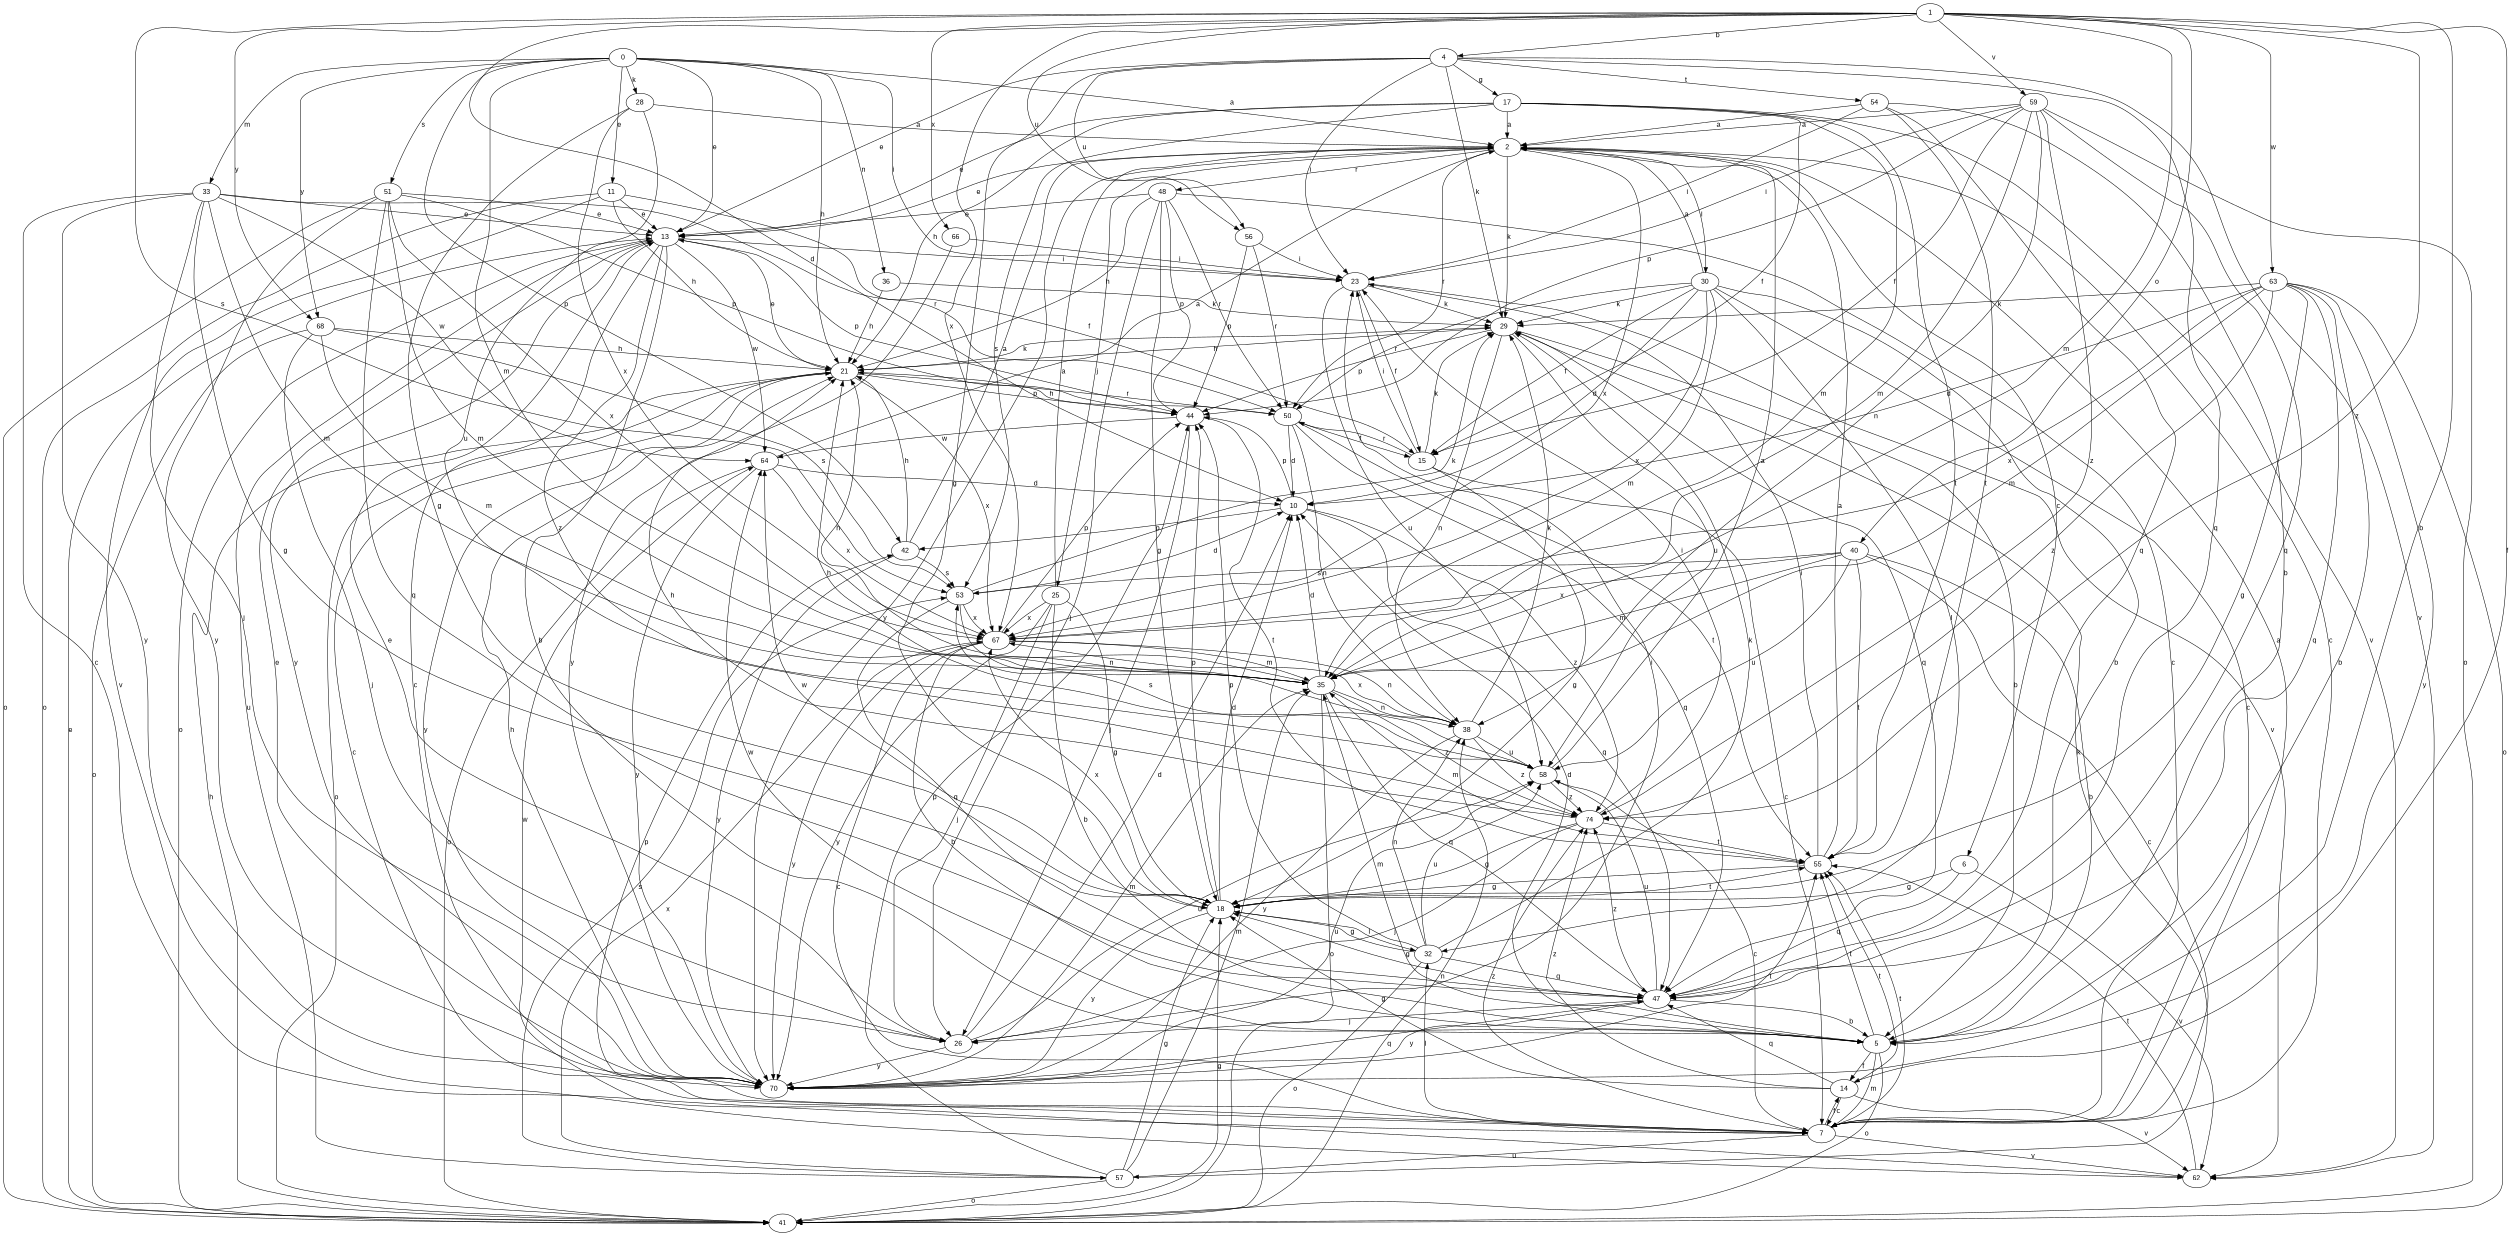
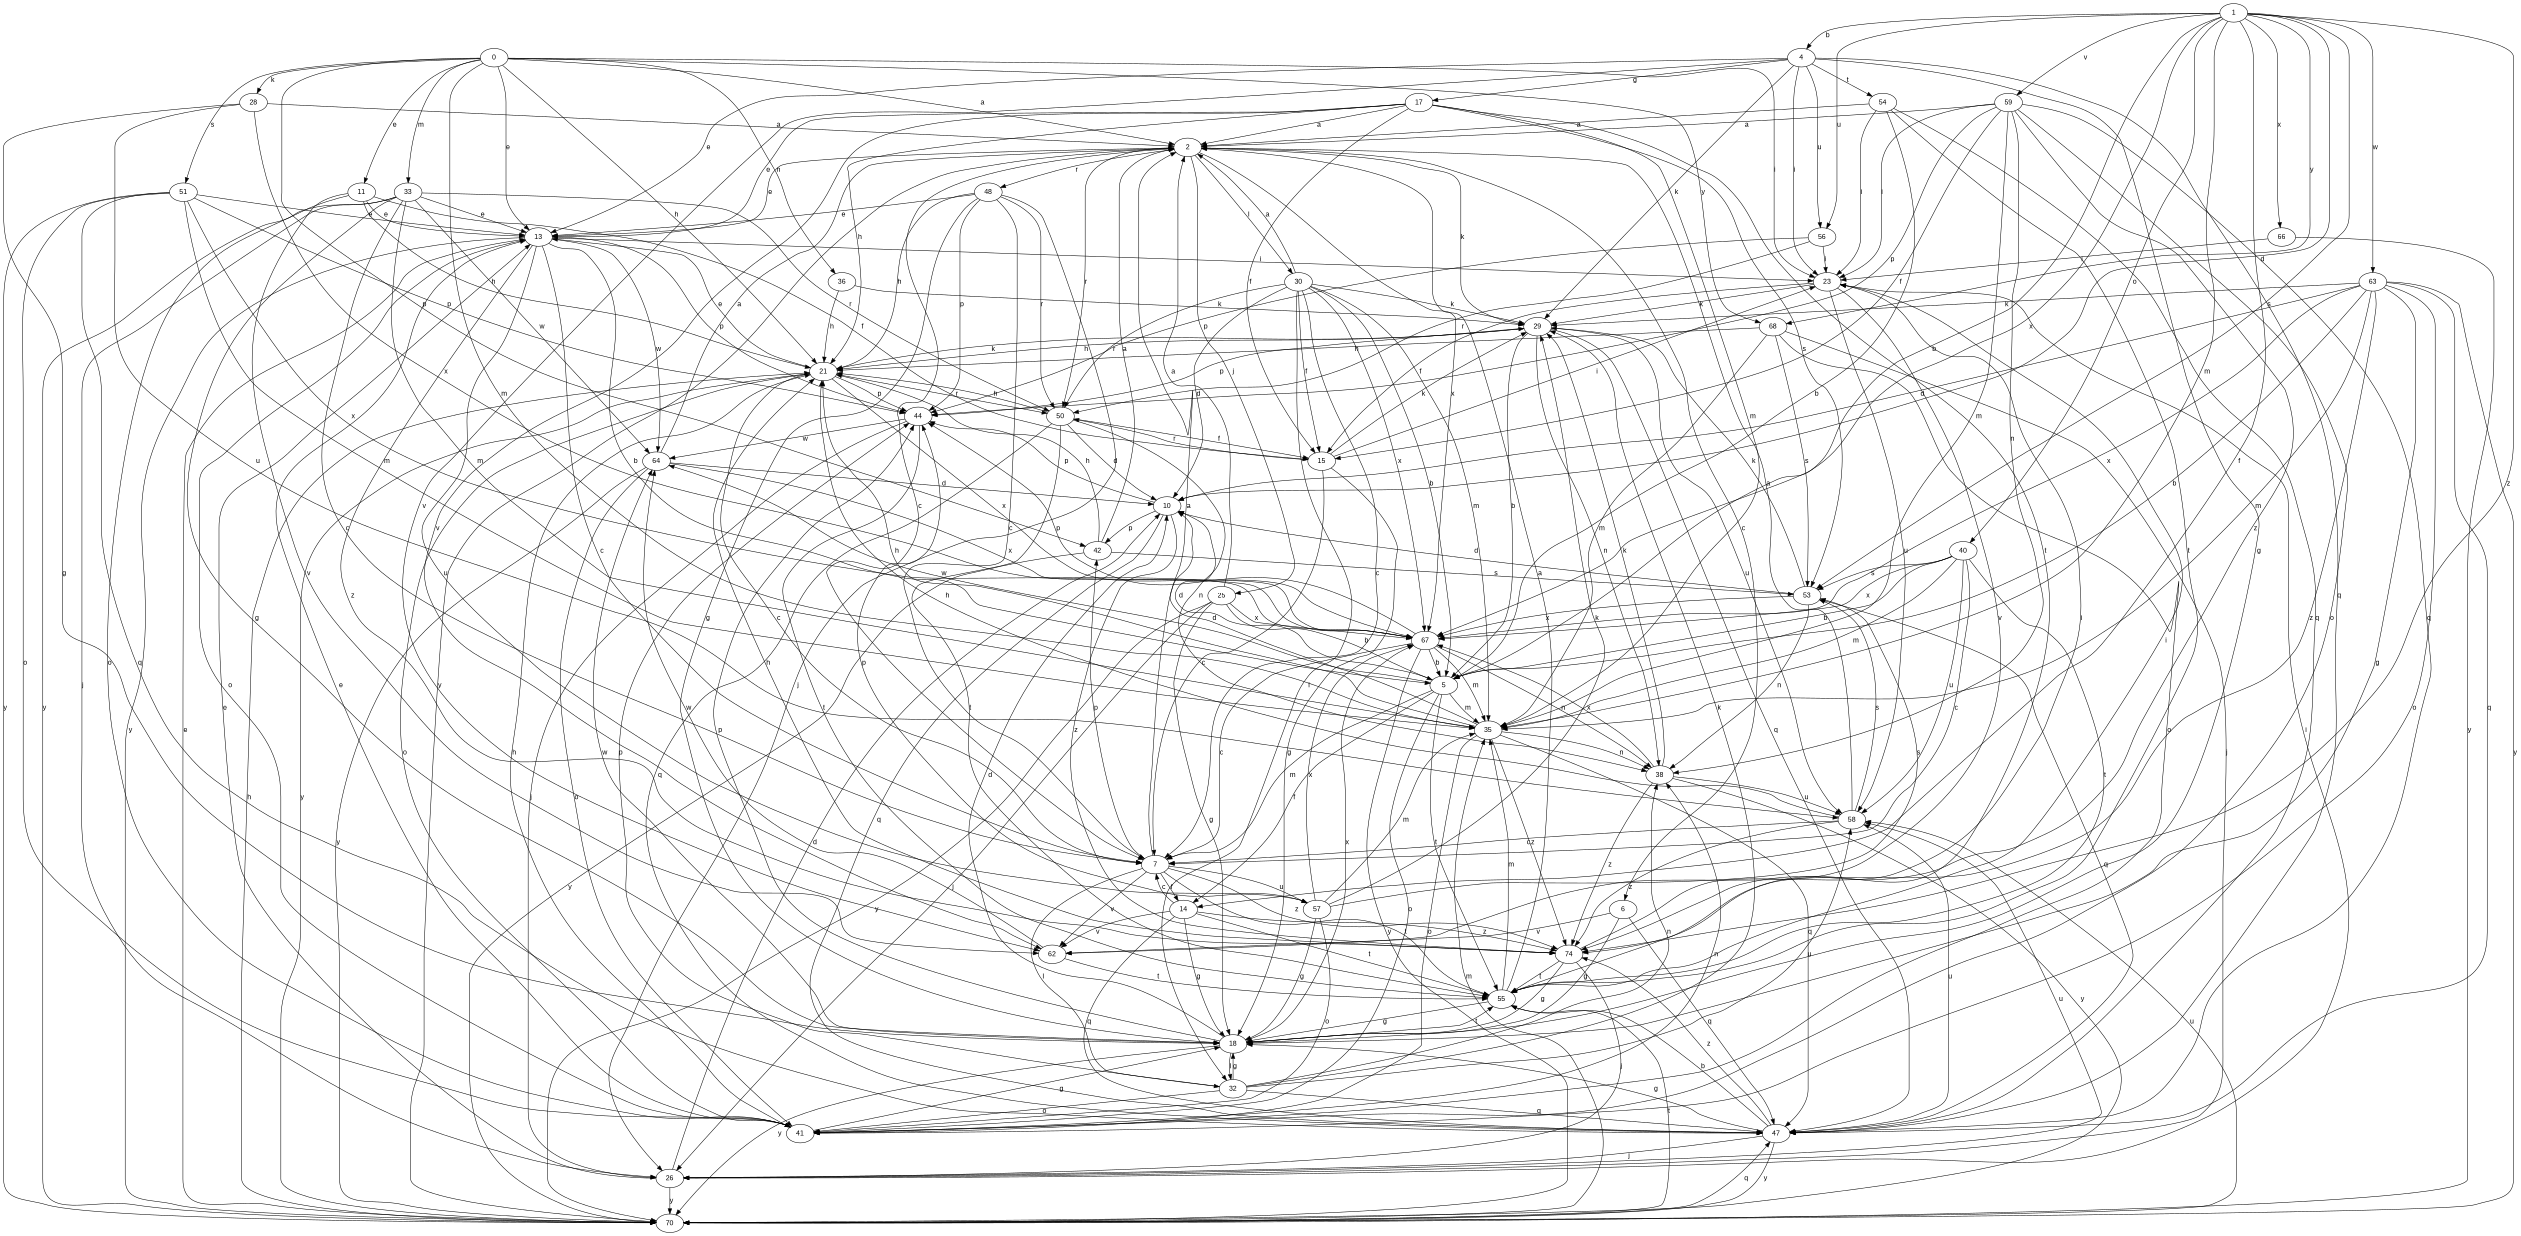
edge "47" -> "5": now "47" -> "55"
